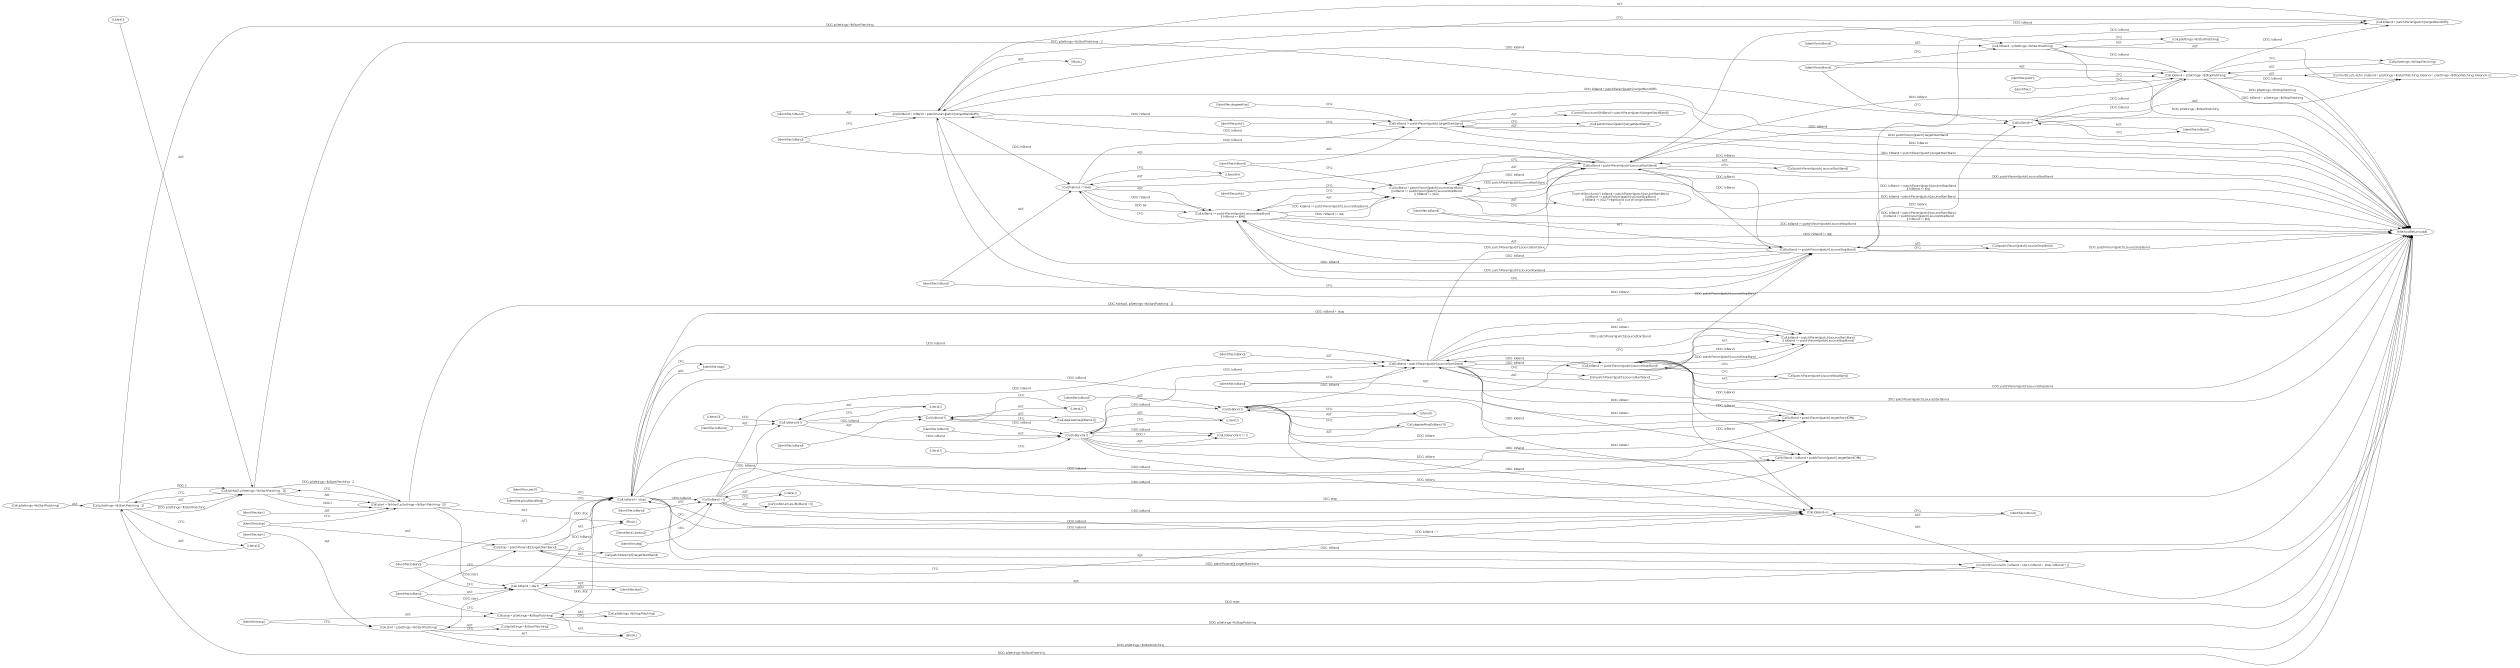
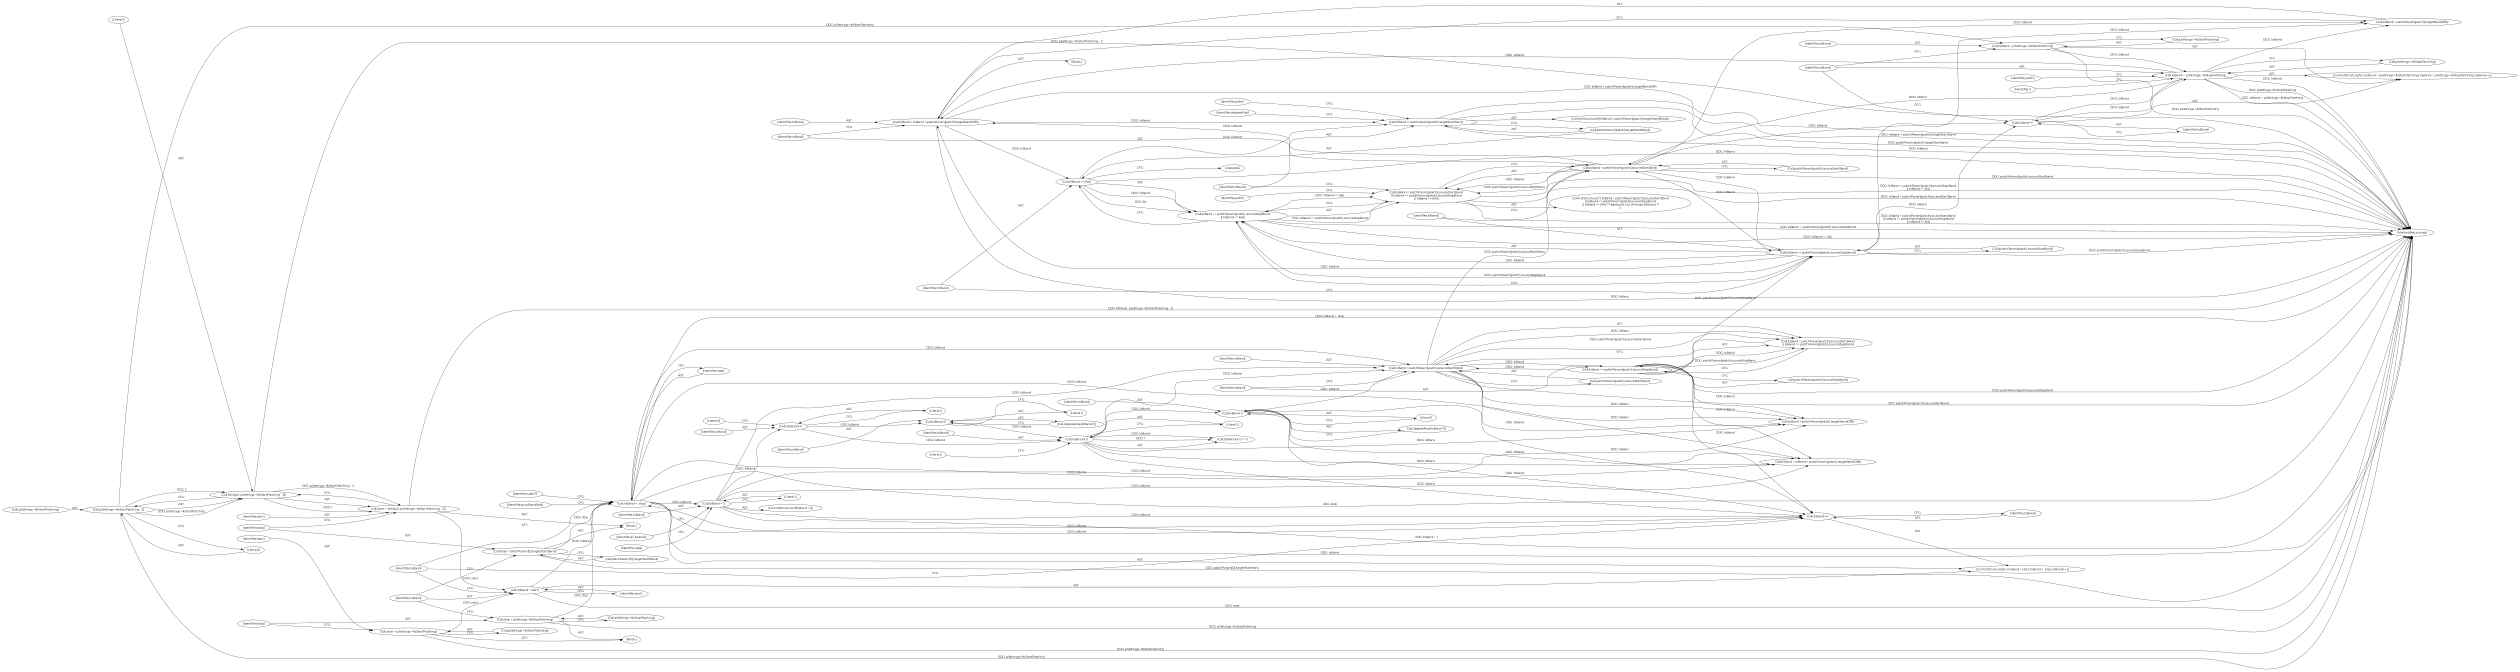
edge "(Literal,64)" -> "(Call,hiBand >= (64))": now "(Call,patchParam[patch].targetStartBand)" -> "(Call,hiBand >= (64))"
